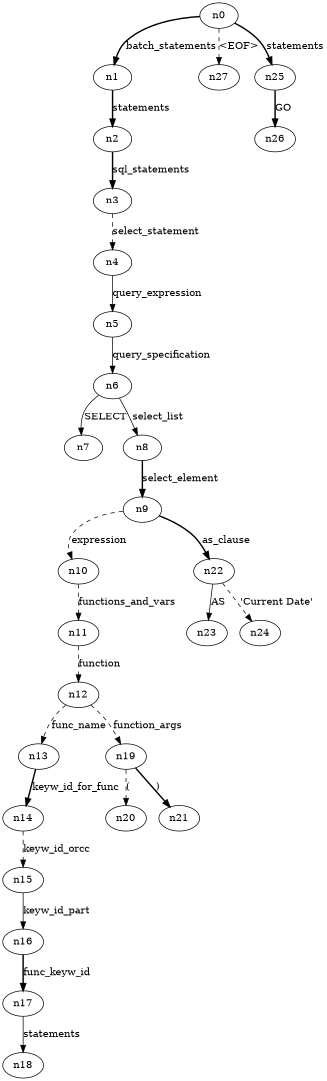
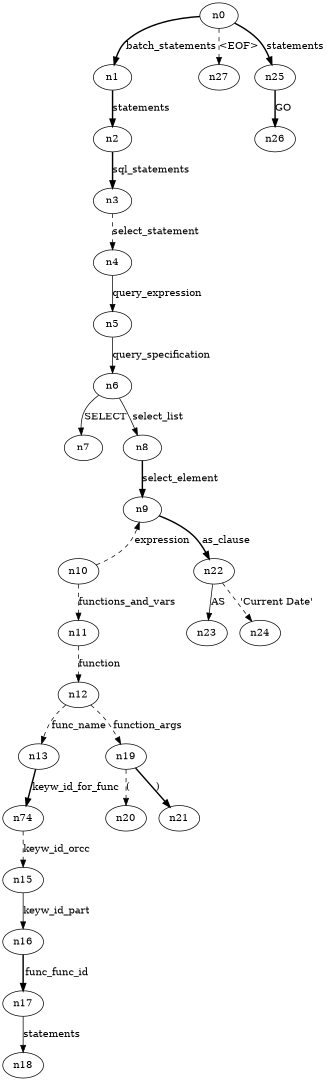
edge "n9" -> "n10": reversed
node "n14": label "n14" -> "n74"
edge "n16" -> "n17": label "func_keyw_id" -> "func_func_id"
